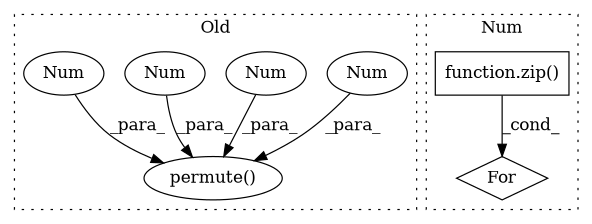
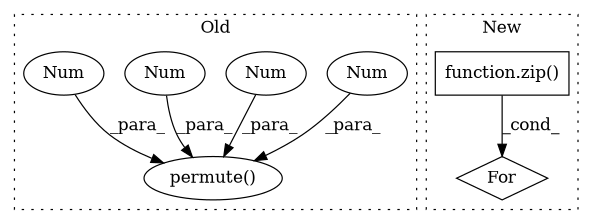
cluster "Num": label "Num" -> "New"
